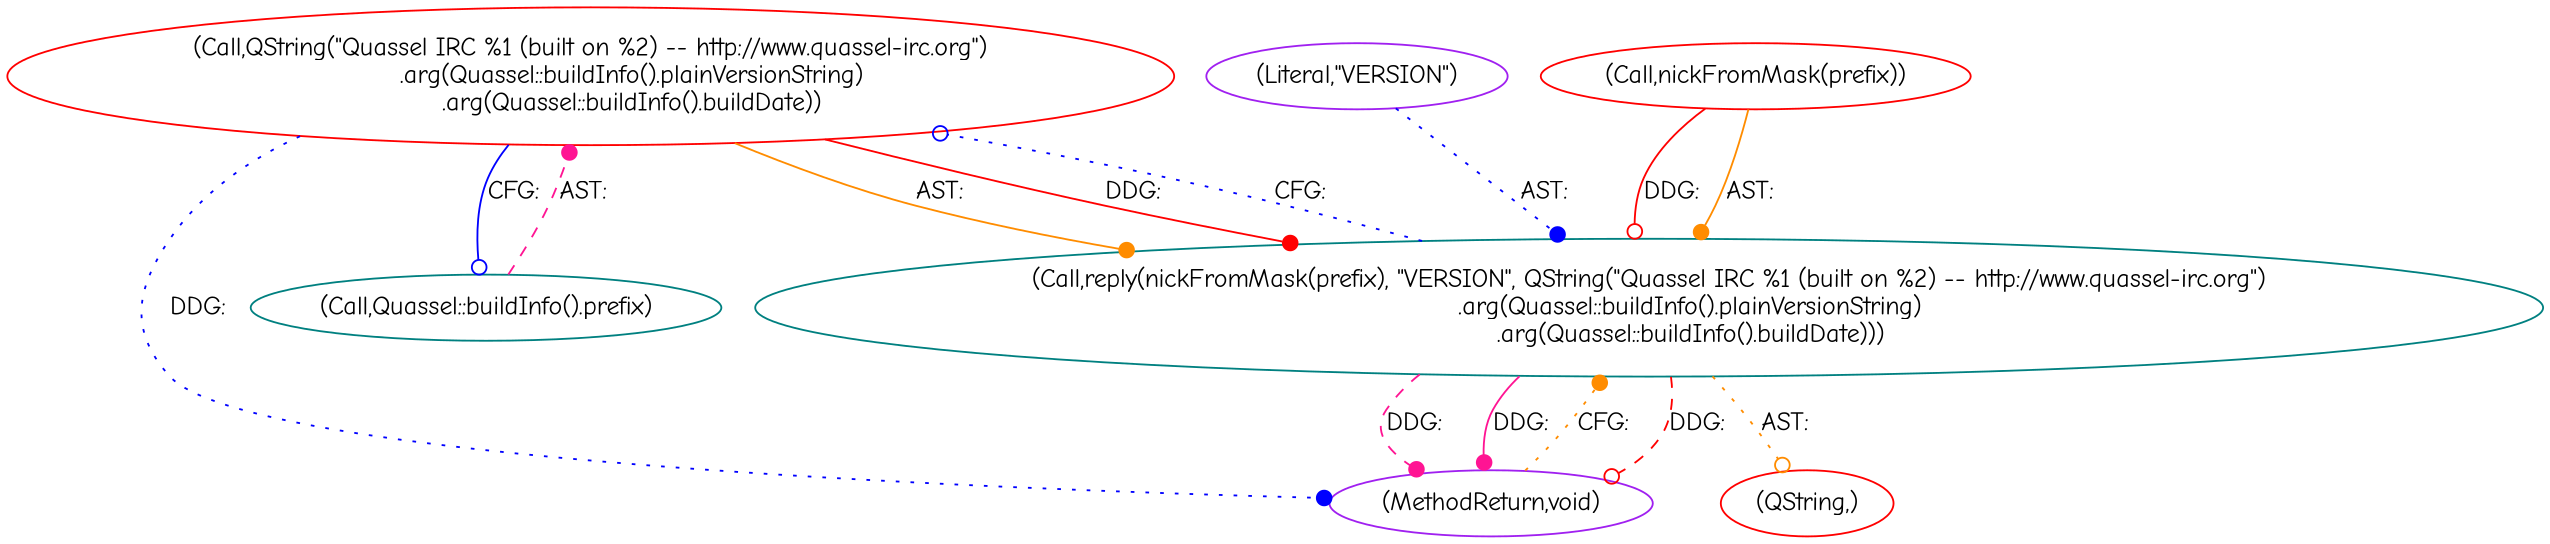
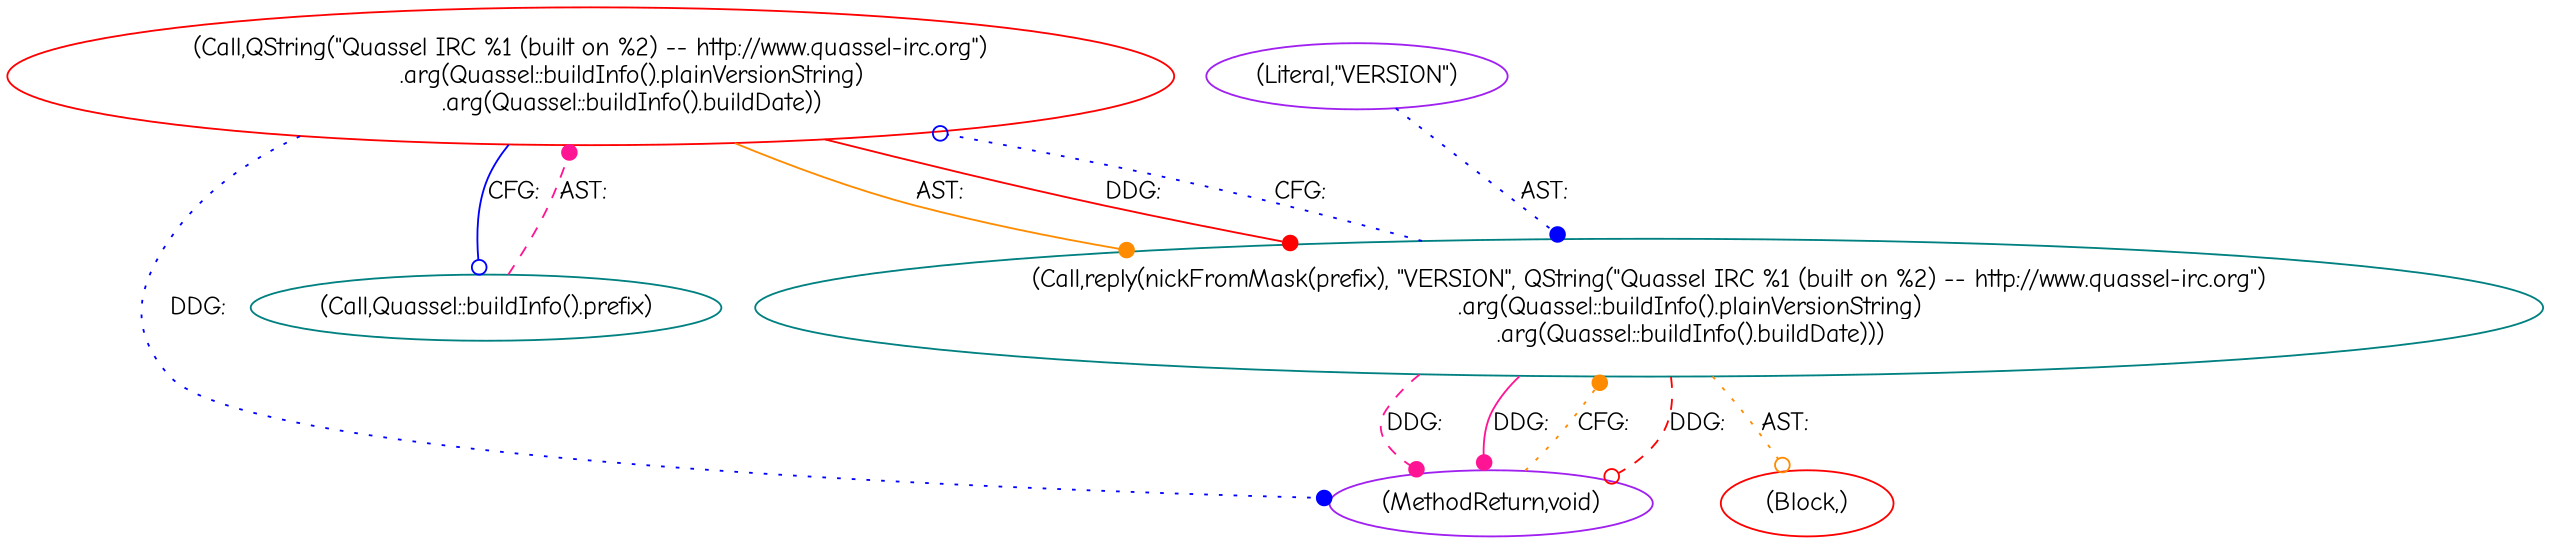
node "(Call,nickFromMask(prefix))": removed
node "(QString,)": label "(QString,)" -> "(Block,)"
